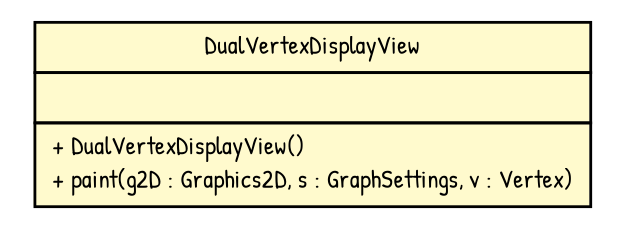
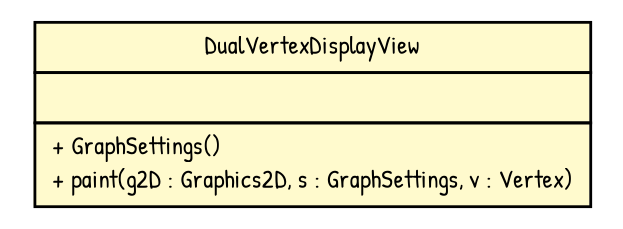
node "DualVertexDisplayView": text "+ DualVertexDisplayView()" -> "+ GraphSettings()"
